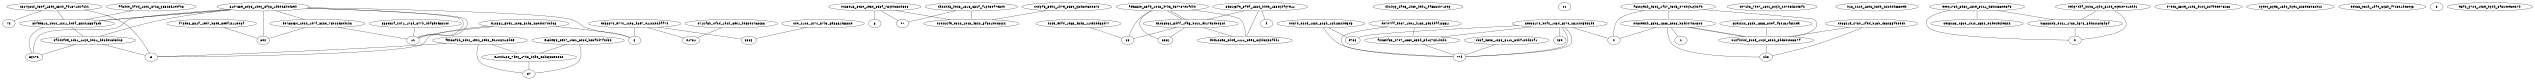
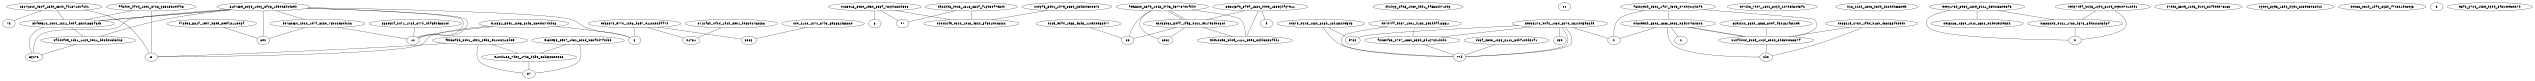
edge "cf9cbf0e_1da4_4460_b014_908901a93913" -- "5": now "ff39c0_9fcd_4202_a728_6aa13e40bfba" -- "5"
